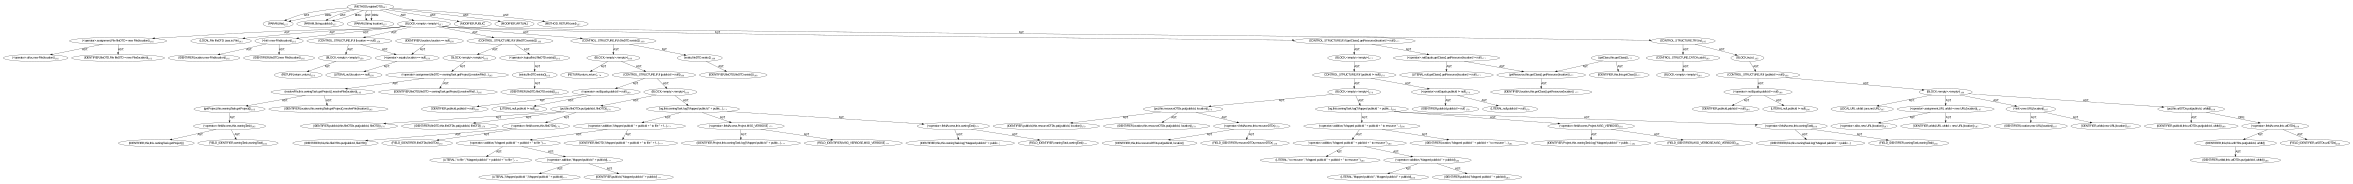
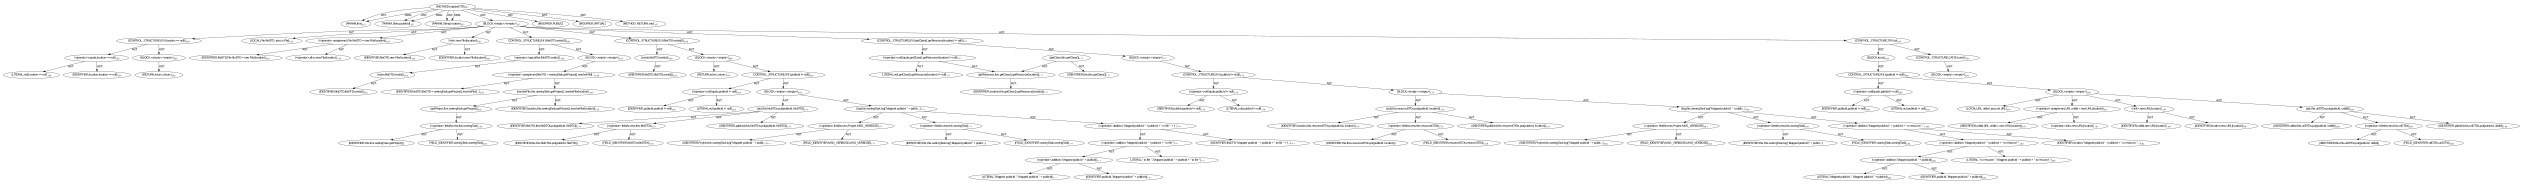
edge "(IDENTIFIER,location,location == null)" -> "(<operator>.equals,location == null)": reversed
edge "(put,this.urlDTDs.put(publicId, urldtd))" -> "(<operator>.fieldAccess,this.urlDTDs)": label "DDG: " -> "AST: "
edge "(IDENTIFIER,this,this.urlDTDs.put(publicId, urldtd))" -> "(IDENTIFIER,urldtd,this.urlDTDs.put(publicId, urldtd))": now "(put,this.urlDTDs.put(publicId, urldtd))" -> "(IDENTIFIER,urldtd,this.urlDTDs.put(publicId, urldtd))"
